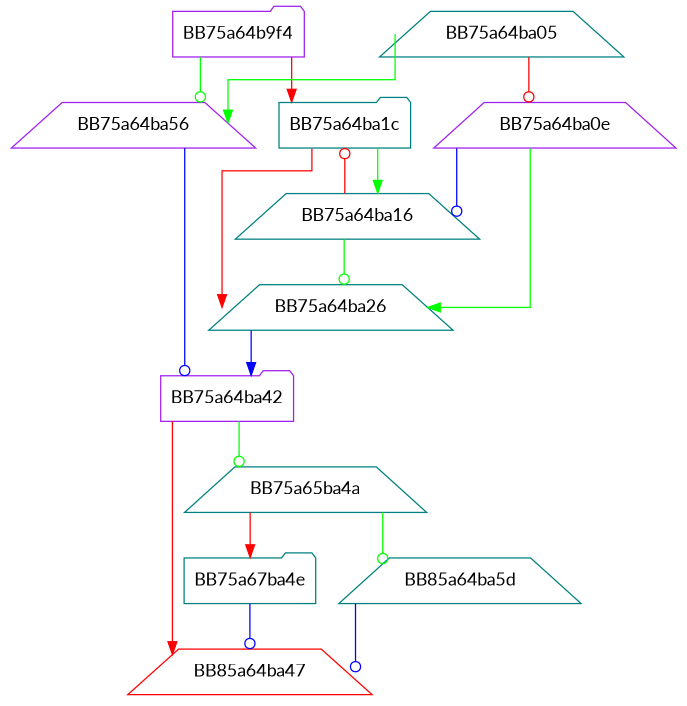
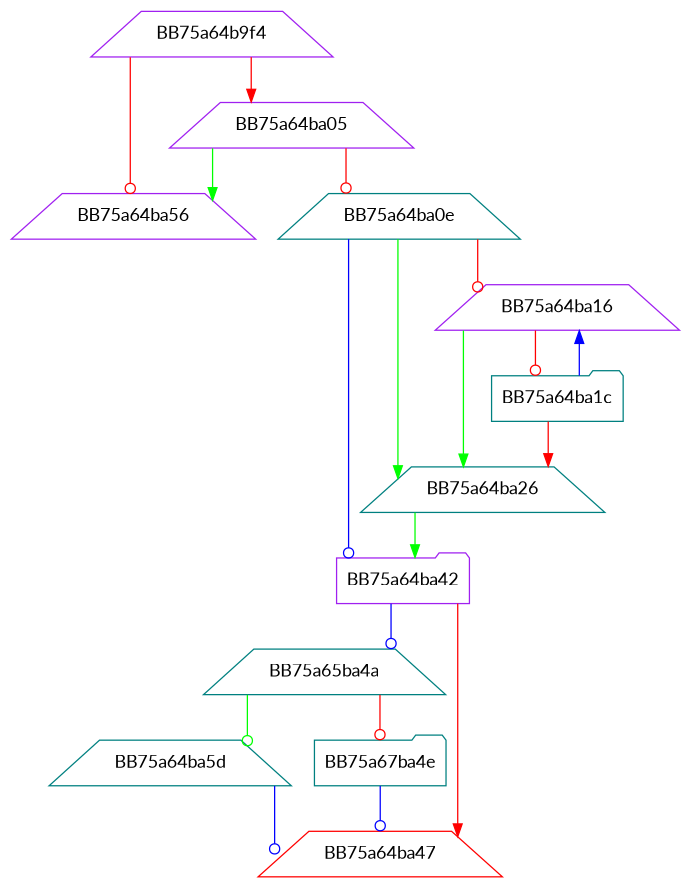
node "BB75a64b9f4": shape folder -> trapezium
node "BB75a64ba05": color teal -> purple
edge "BB75a64b9f4" -> "BB75a64ba1c": now "BB75a64b9f4" -> "BB75a64ba05"
edge "BB75a64b9f4" -> "BB75a64ba56": color green -> red
node "BB75a64ba0e": color purple -> teal
edge "BB75a64ba1c" -> "BB75a64ba16": color green -> blue
edge "BB75a64ba0e" -> "BB75a64ba16": color blue -> red
node "BB75a64ba16": color teal -> purple
edge "BB75a64ba56" -> "BB75a64ba42": now "BB75a64ba0e" -> "BB75a64ba42"
edge "BB75a64ba16" -> "BB75a64ba26": arrowhead odot -> normal
edge "BB75a64ba26" -> "BB75a64ba42": color blue -> green
edge "BB75a64ba42" -> "BB75a65ba4a": color green -> blue
edge "BB75a65ba4a" -> "BB75a67ba4e": arrowhead normal -> odot
node "BB85a64ba5d": label "BB85a64ba5d" -> "BB75a64ba5d"
node "BB85a64ba47": label "BB85a64ba47" -> "BB75a64ba47"
